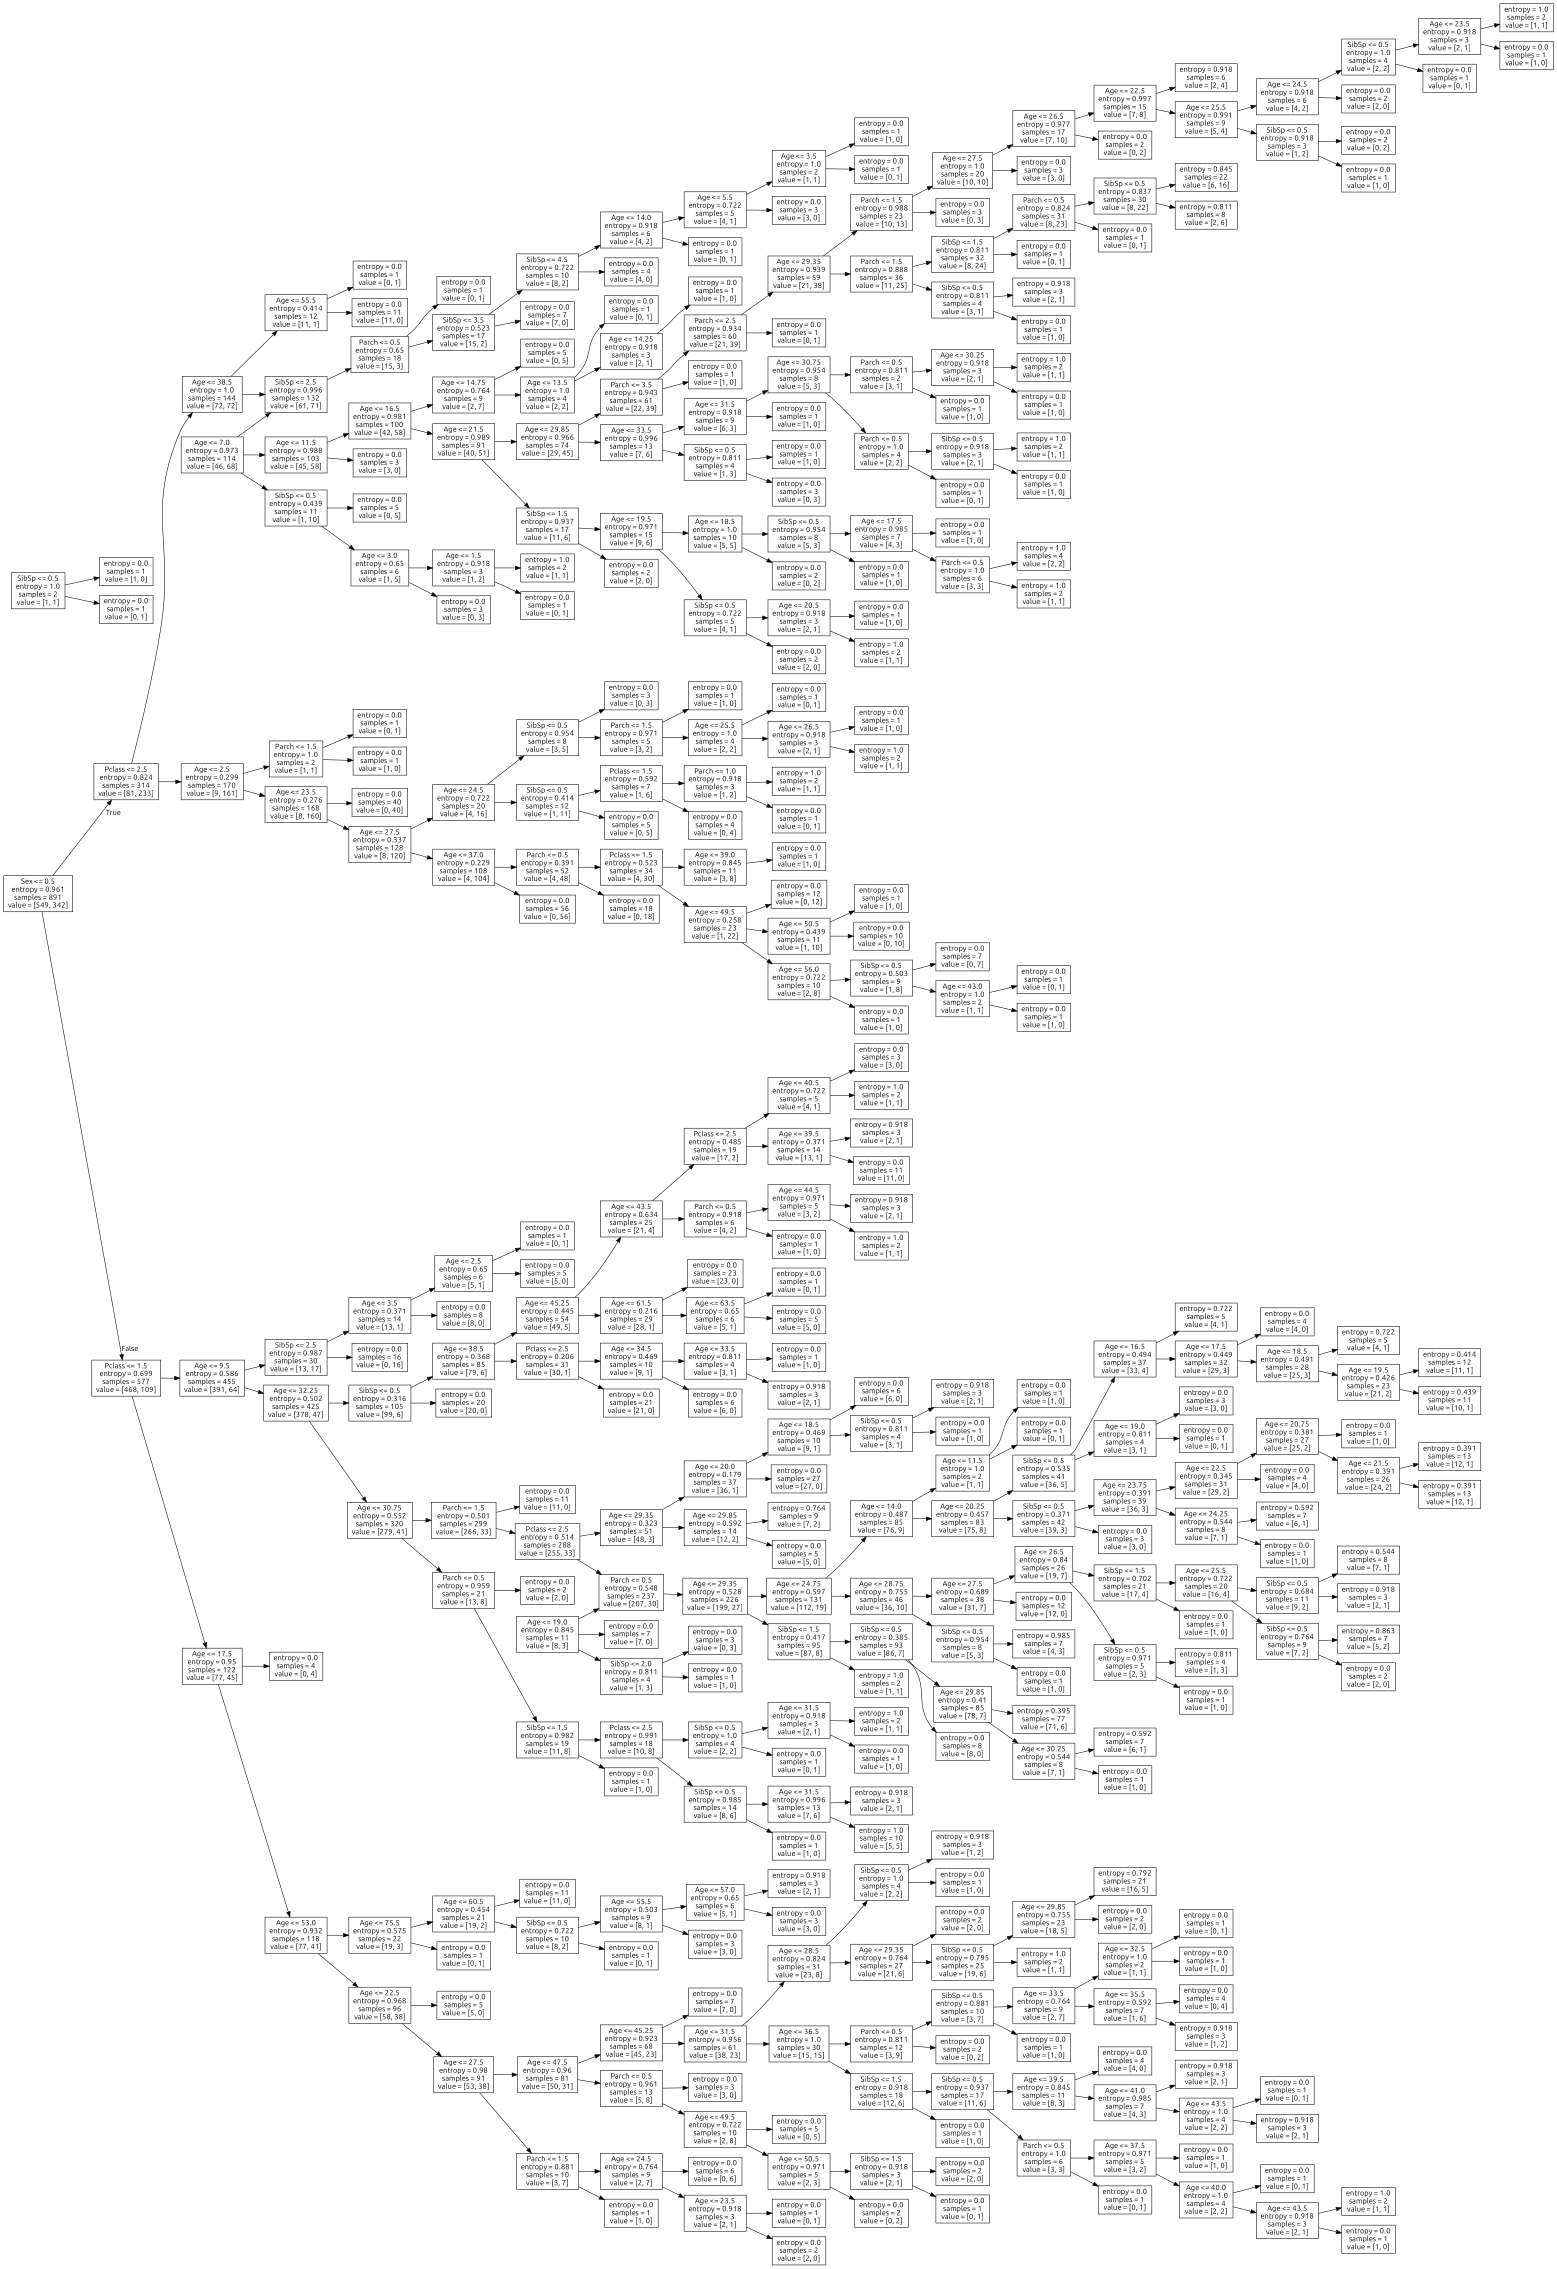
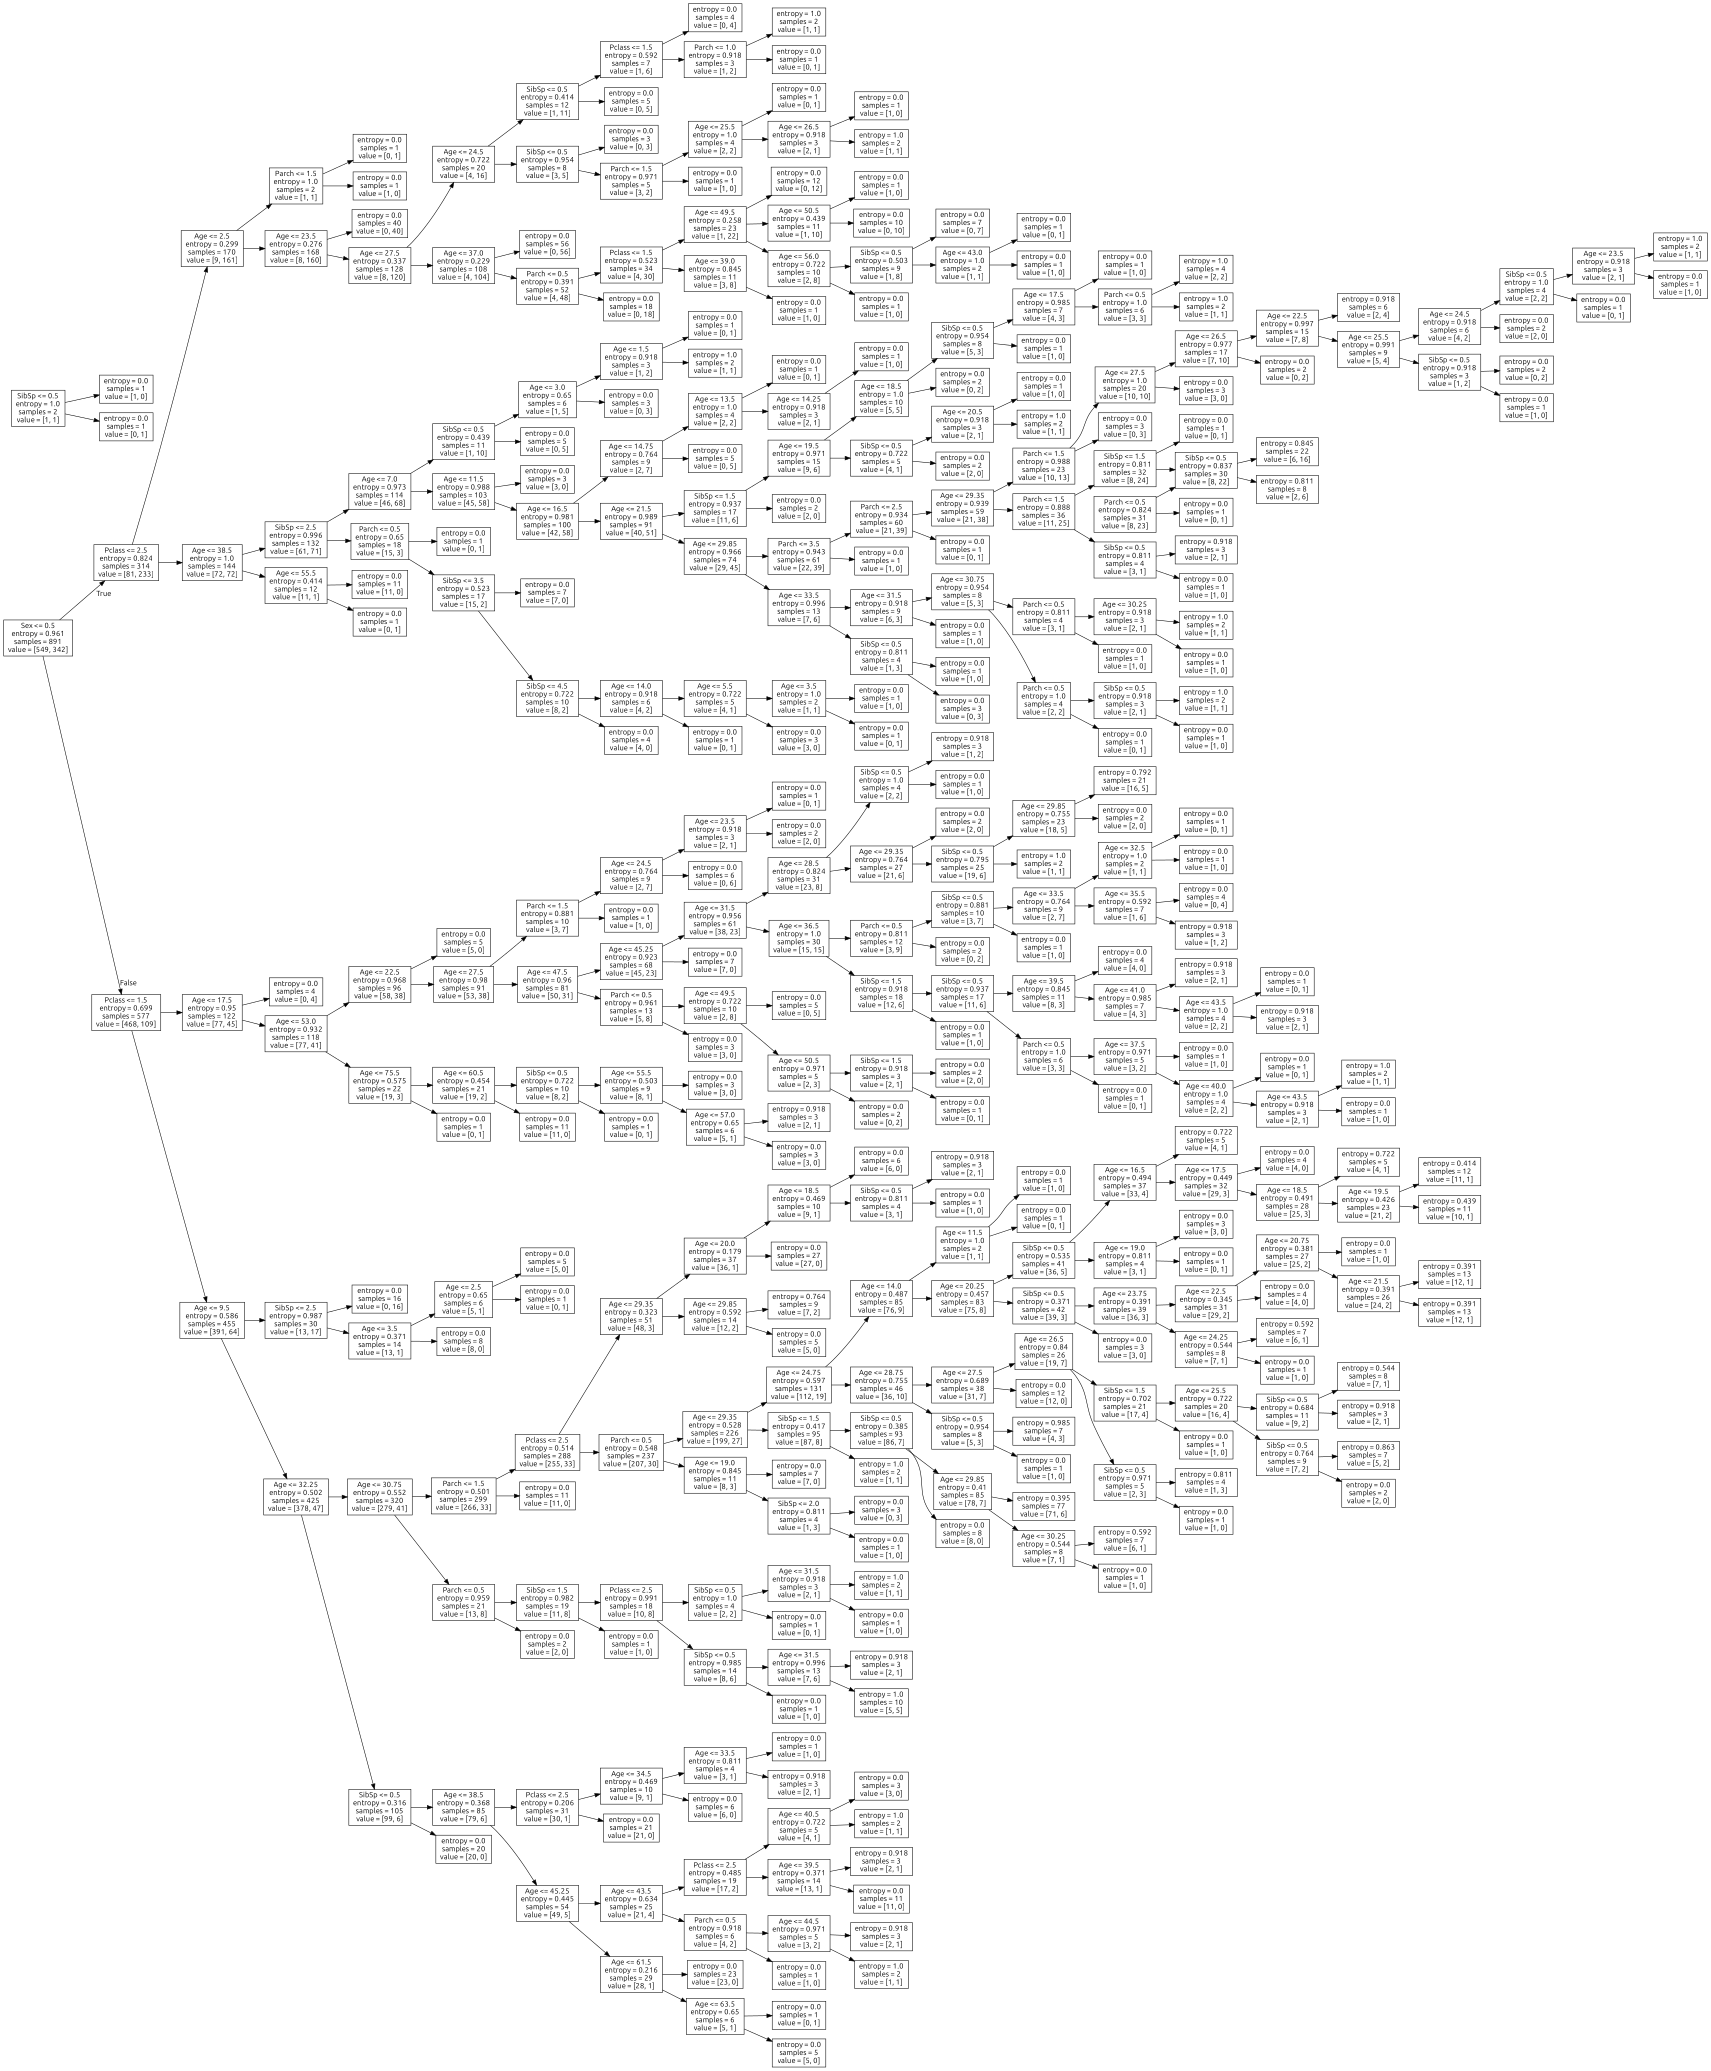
edge "SibSp <= 1.5 entropy = 0.811 samples = 32 value = [8, 24]" -> "Parch <= 0.5 entropy = 0.824 samples = 31 value = [8, 23]": now "SibSp <= 1.5 entropy = 0.811 samples = 32 value = [8, 24]" -> "SibSp <= 0.5 entropy = 0.837 samples = 30 value = [8, 22]"
node "Parch <= 0.5 entropy = 0.811 samples = 2 value = [3, 1]": label "Parch <= 0.5 entropy = 0.811 samples = 2 value = [3, 1]" -> "Parch <= 0.5 entropy = 0.811 samples = 4 value = [3, 1]"
edge "Age <= 7.0 entropy = 0.973 samples = 114 value = [46, 68]" -> "SibSp <= 2.5 entropy = 0.996 samples = 132 value = [61, 71]": reversed
edge "Age <= 19.0 entropy = 0.845 samples = 11 value = [8, 3]" -> "Parch <= 0.5 entropy = 0.548 samples = 237 value = [207, 30]": reversed
